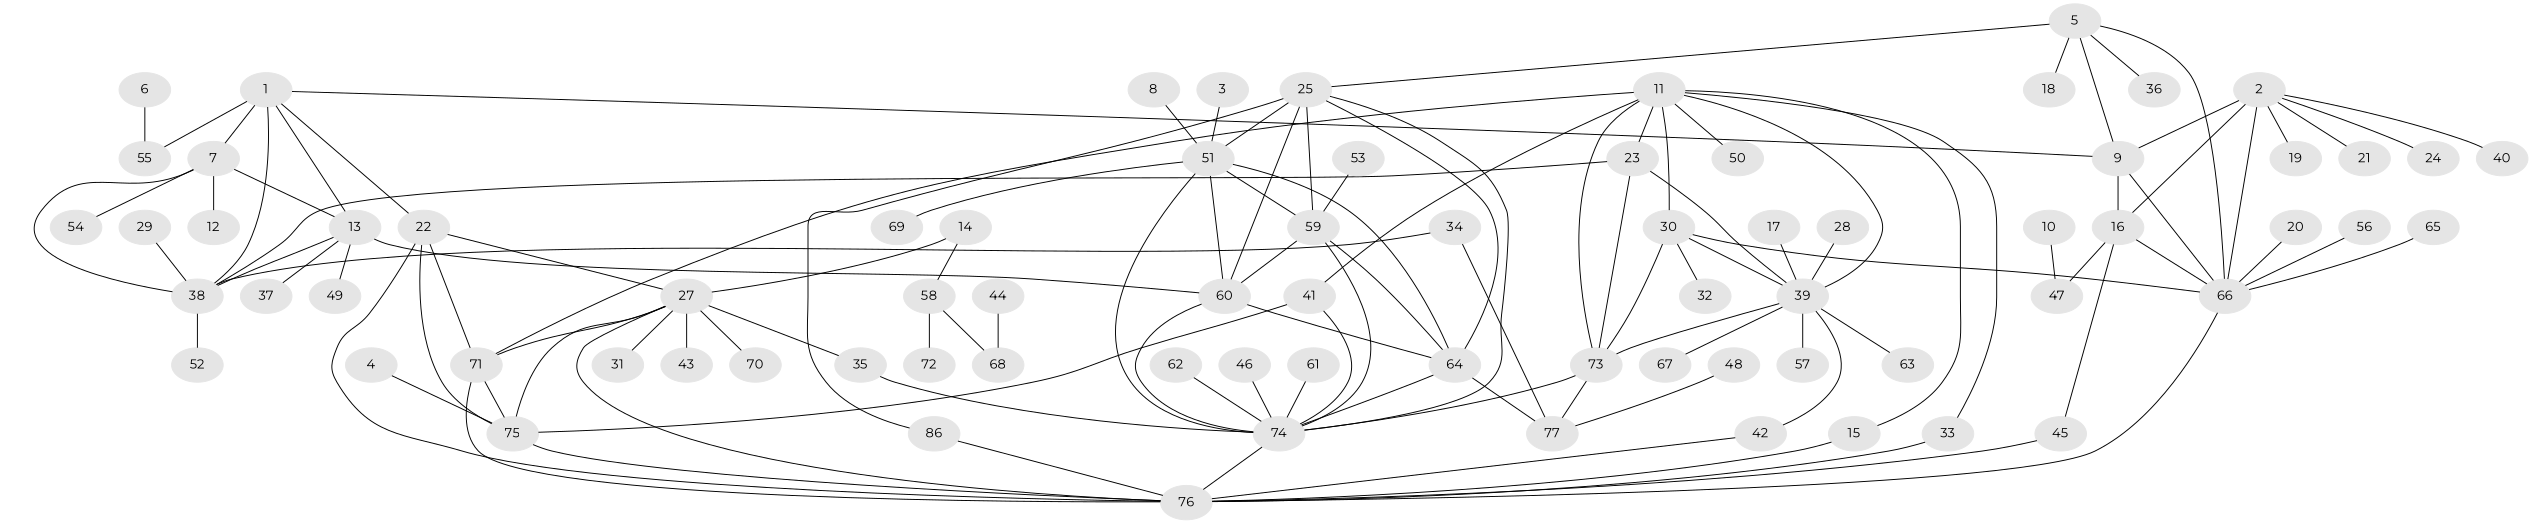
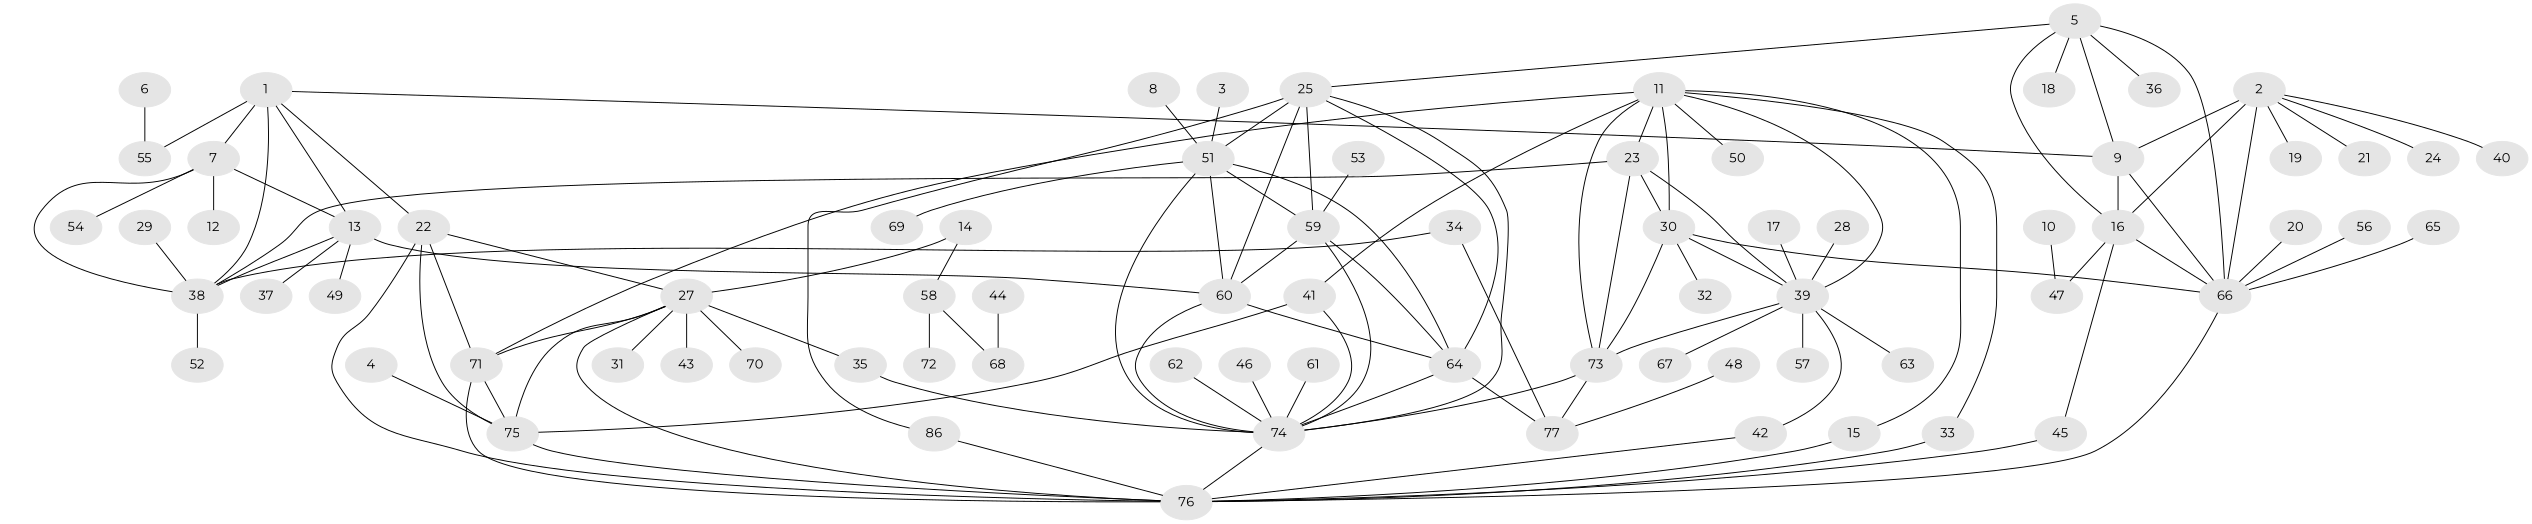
edge "5" -- "16": added
edge "23" -- "30": added
